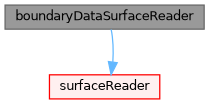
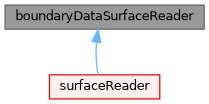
edge "boundaryDataSurfaceReader" -> "surfaceReader": reversed
